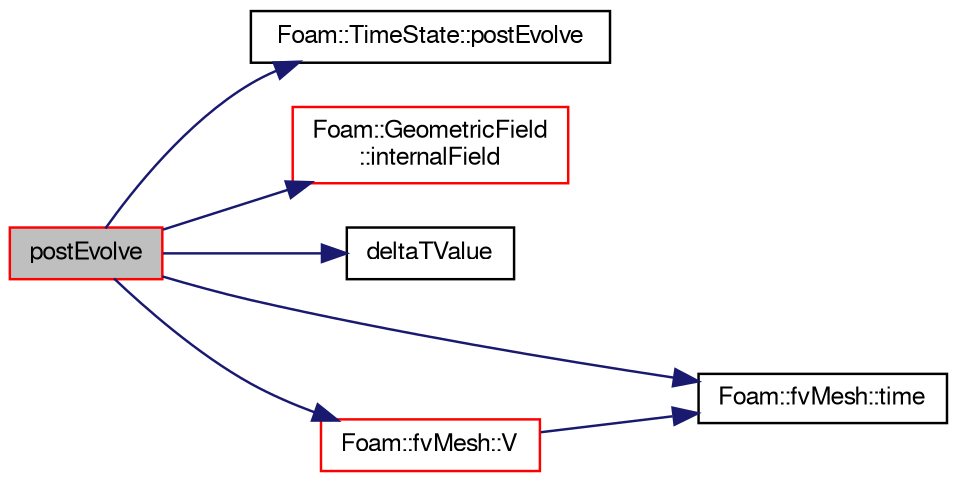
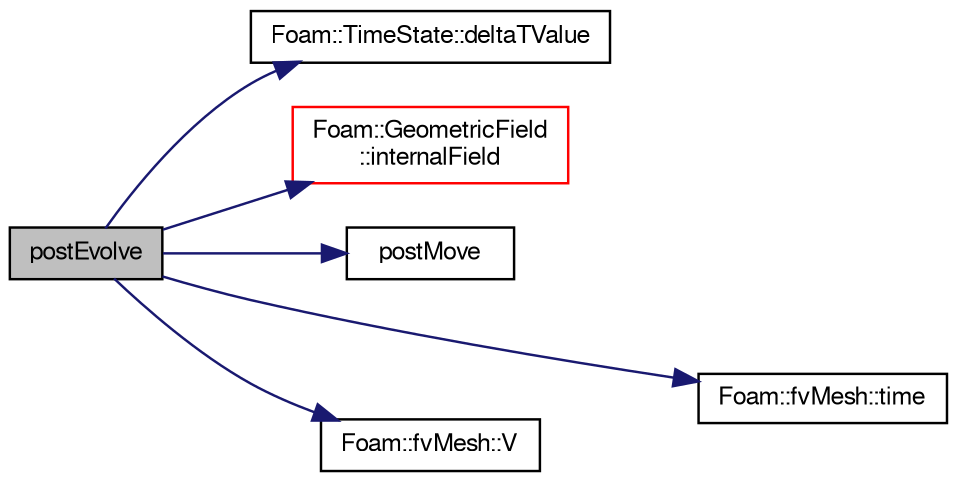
node "Foam::TimeState::postEvolve": label "Foam::TimeState::postEvolve" -> "Foam::TimeState::deltaTValue"
node "postEvolve": color red -> black
node "deltaTValue": label "deltaTValue" -> "postMove"
edge "Foam::fvMesh::V" -> "Foam::fvMesh::time": removed
node "Foam::fvMesh::V": color red -> black
